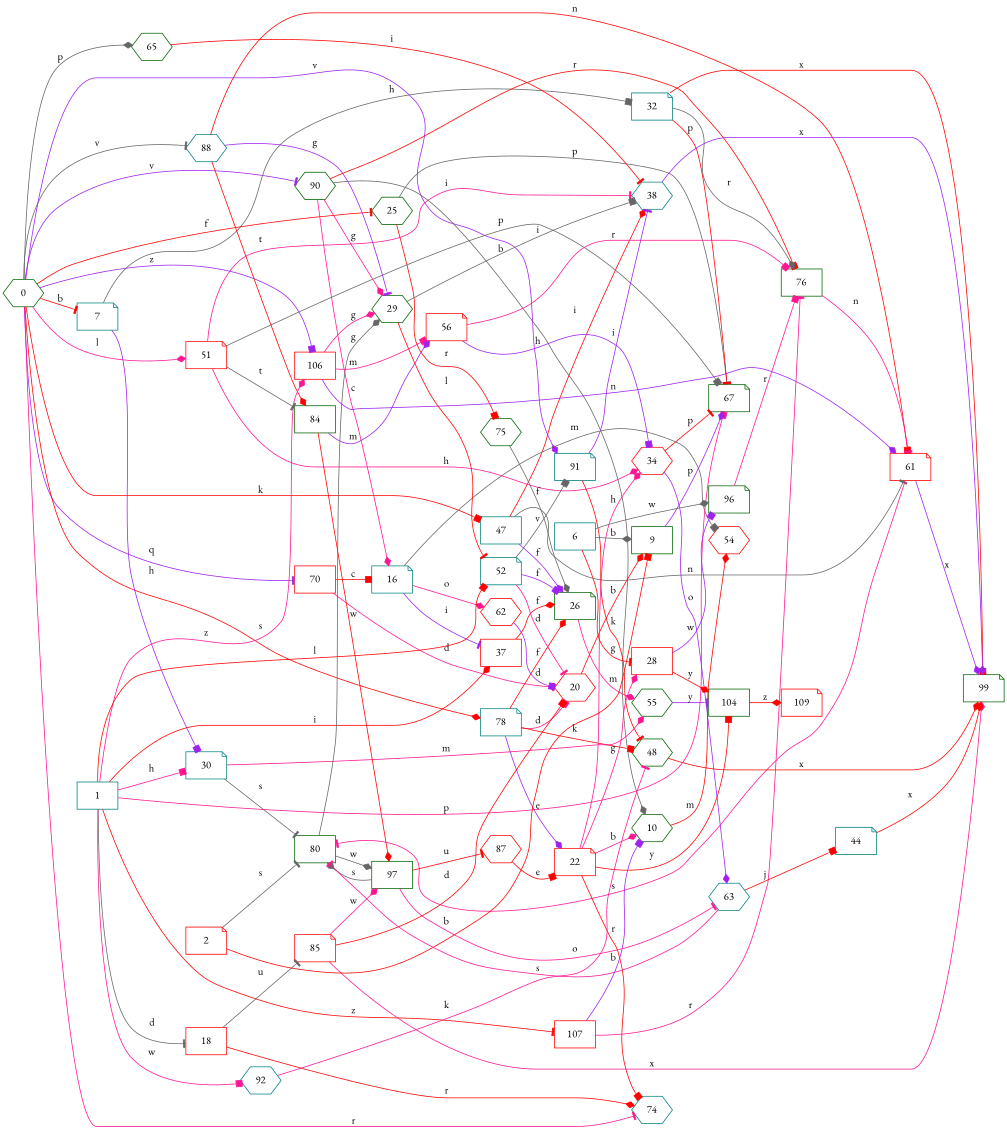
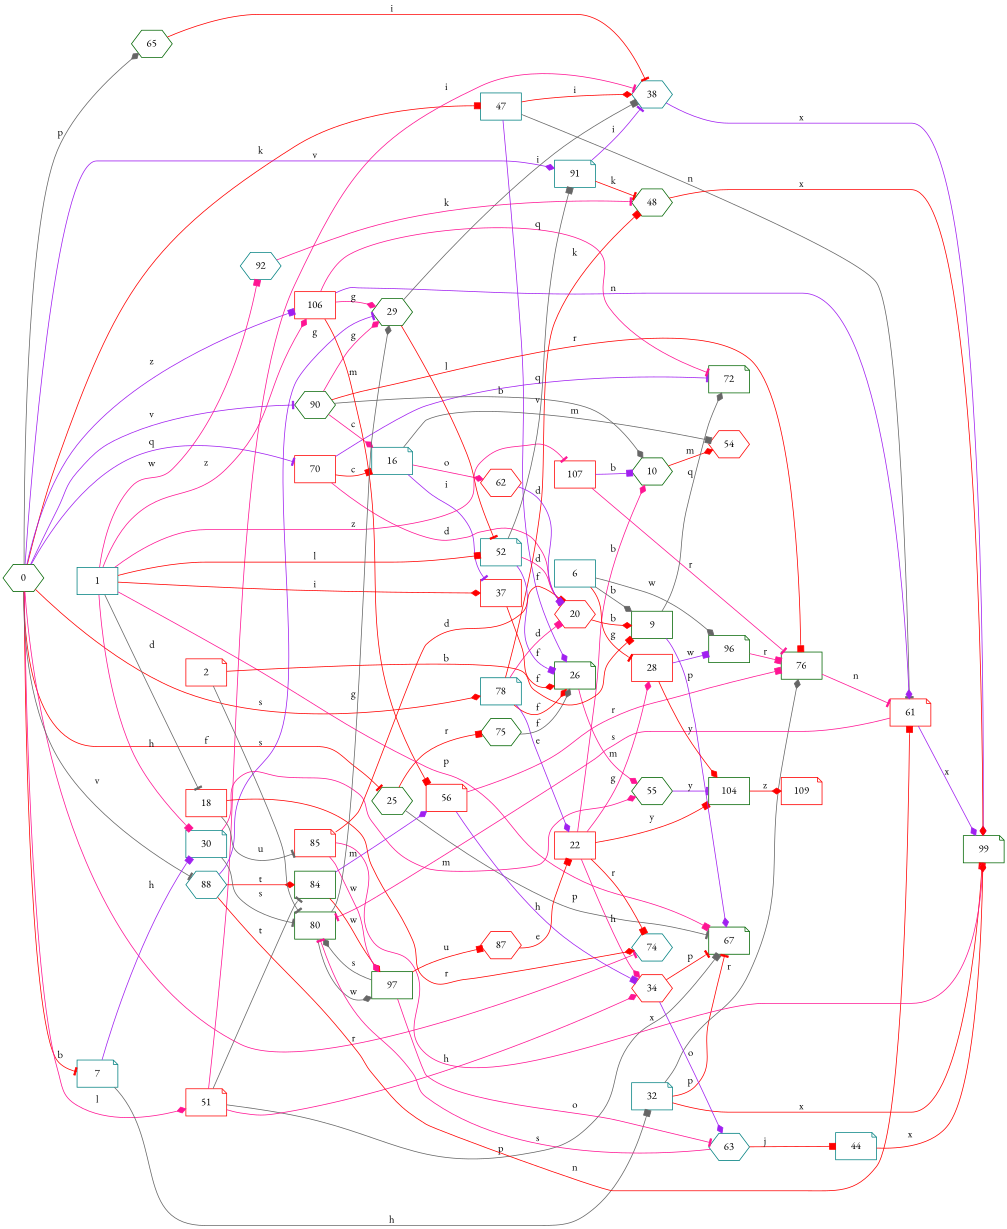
edge "106" -> "56": color deeppink -> red
node "72": added
edge "97" -> "87": arrowhead tee -> box
node "22": shape note -> box
edge "1" -> "107": color red -> deeppink
